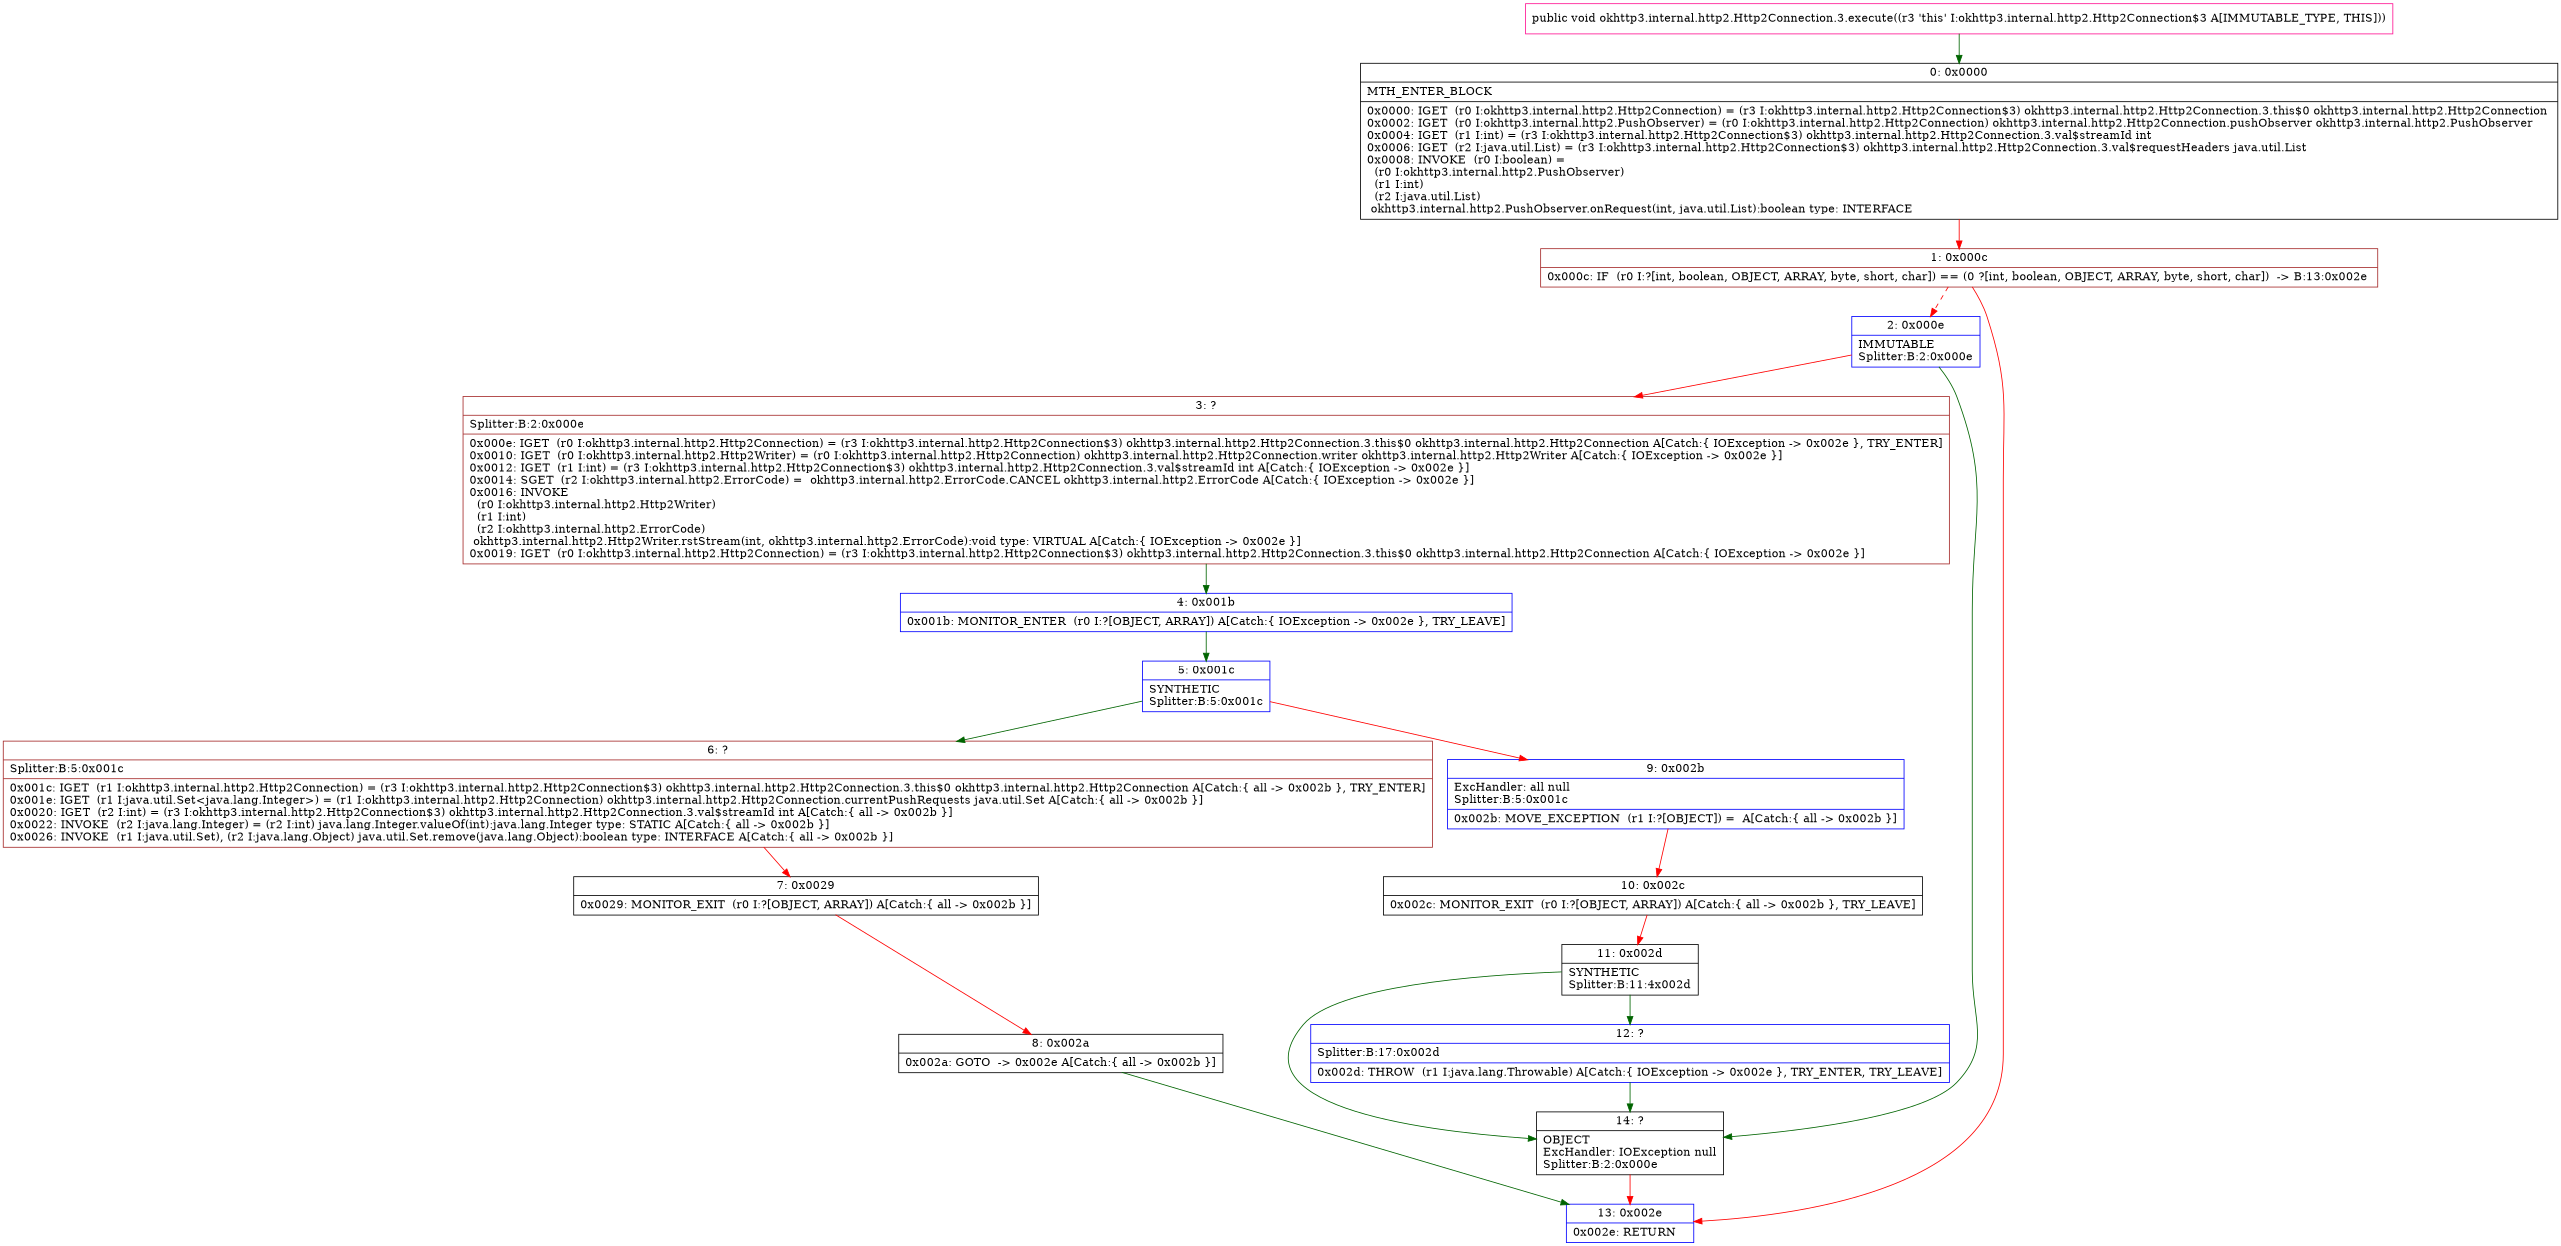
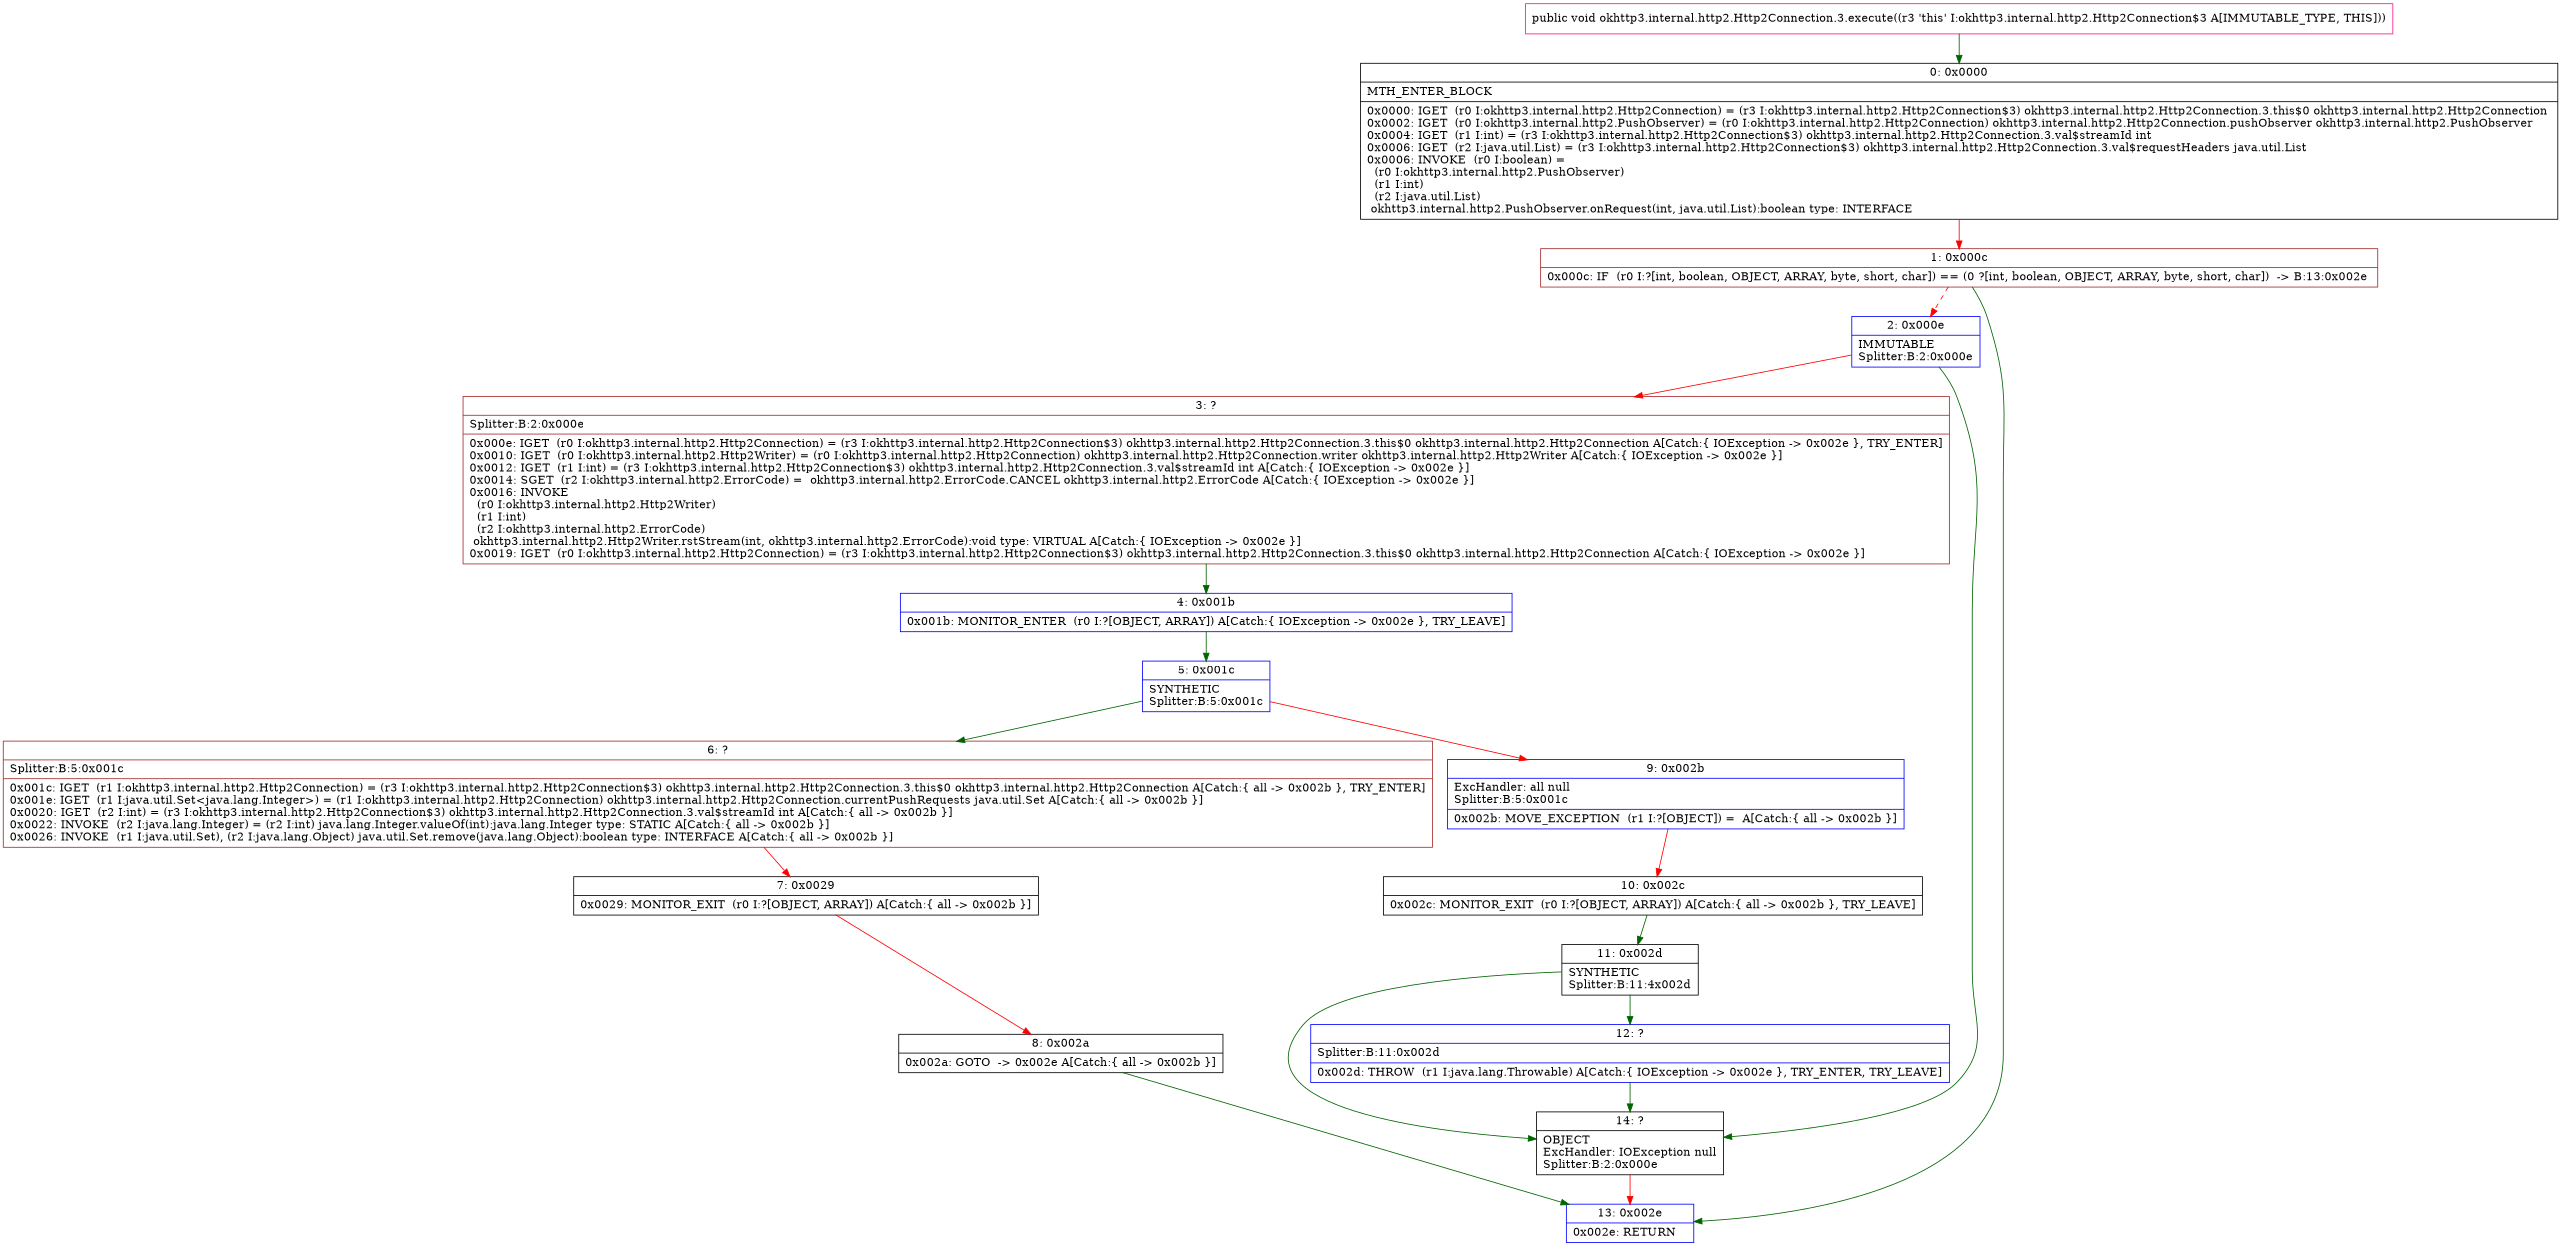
node "0: 0x0000": text "0x0008: INVOKE  (r0 I:boolean) =" -> "0x0006: INVOKE  (r0 I:boolean) ="
edge "1: 0x000c" -> "13: 0x002e": color red -> darkgreen
edge "10: 0x002c" -> "11: 0x002d": color red -> darkgreen
node "12: ?": text "Splitter:B:17:0x002d" -> "Splitter:B:11:0x002d"
